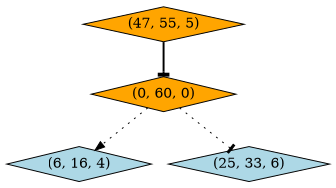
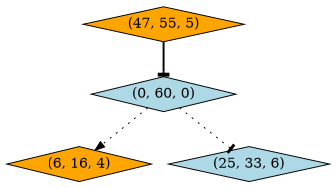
node "(0, 60, 0)": fillcolor orange -> lightblue
node "(6, 16, 4)": fillcolor lightblue -> orange
